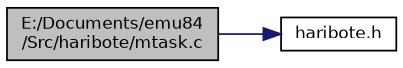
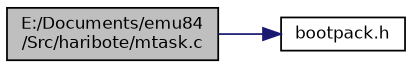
node "haribote.h": label "haribote.h" -> "bootpack.h"
